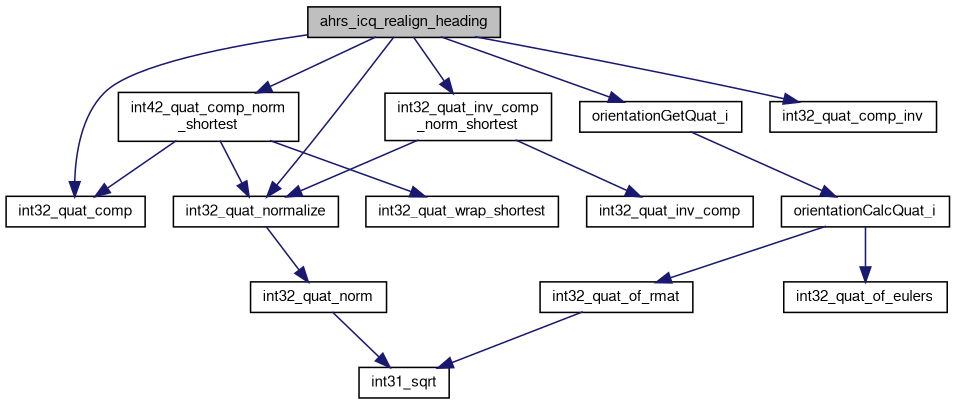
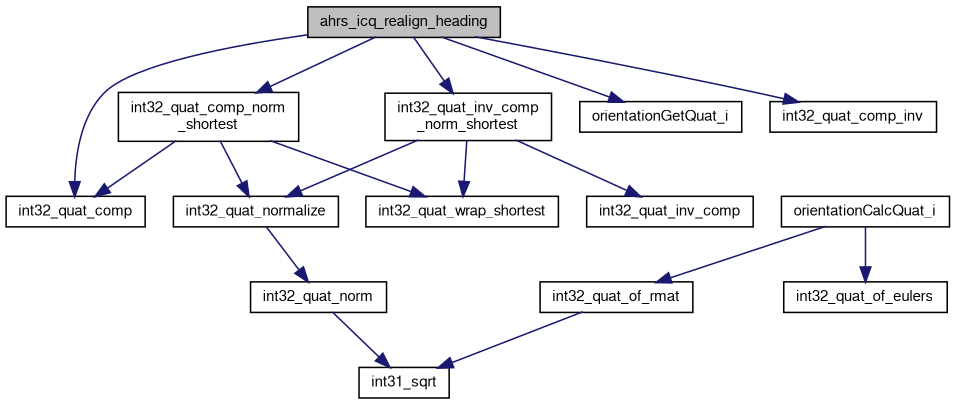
edge "ahrs_icq_realign_heading" -> "int32_quat_normalize": removed
node "int42_quat_comp_norm _shortest": label "int42_quat_comp_norm _shortest" -> "int32_quat_comp_norm _shortest"
edge "int32_quat_inv_comp _norm_shortest" -> "int32_quat_wrap_shortest": added
edge "orientationGetQuat_i" -> "orientationCalcQuat_i": removed
